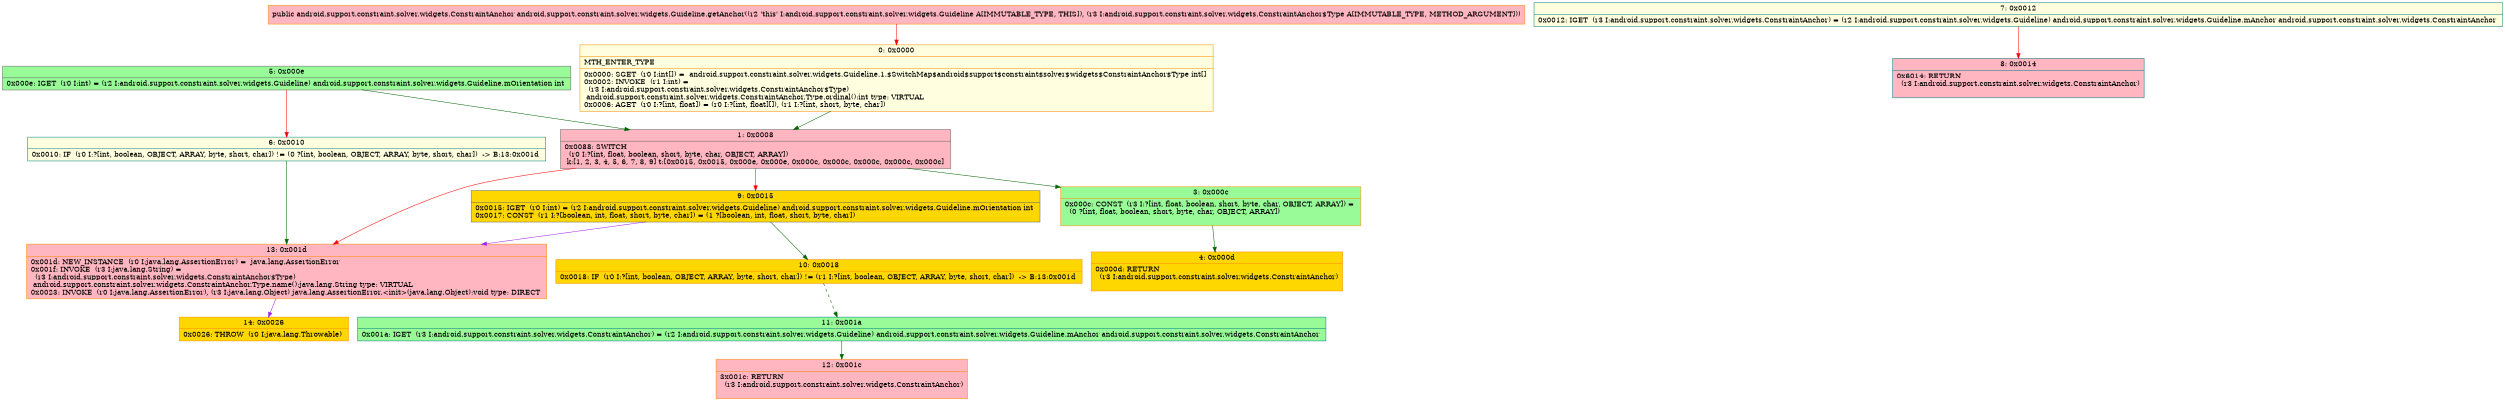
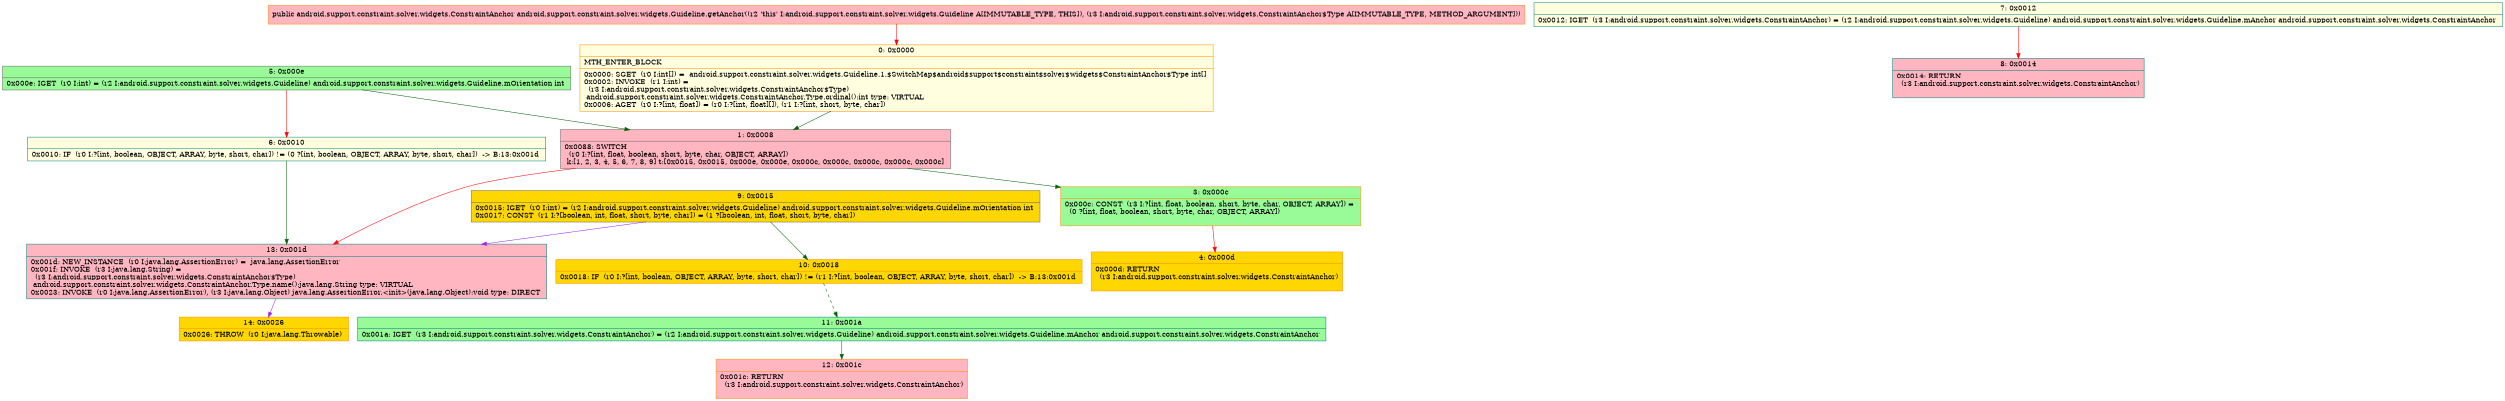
node "0: 0x0000": text "MTH_ENTER_TYPE" -> "MTH_ENTER_BLOCK"
node "8: 0x0014": text "0x6014: RETURN" -> "0x0014: RETURN"
edge "1: 0x0008" -> "9: 0x0015": removed
edge "3: 0x000c" -> "4: 0x000d": color darkgreen -> red
node "13: 0x001d": color darkorange -> teal
node "12: 0x001c": text "3x001c: RETURN" -> "0x001c: RETURN"
